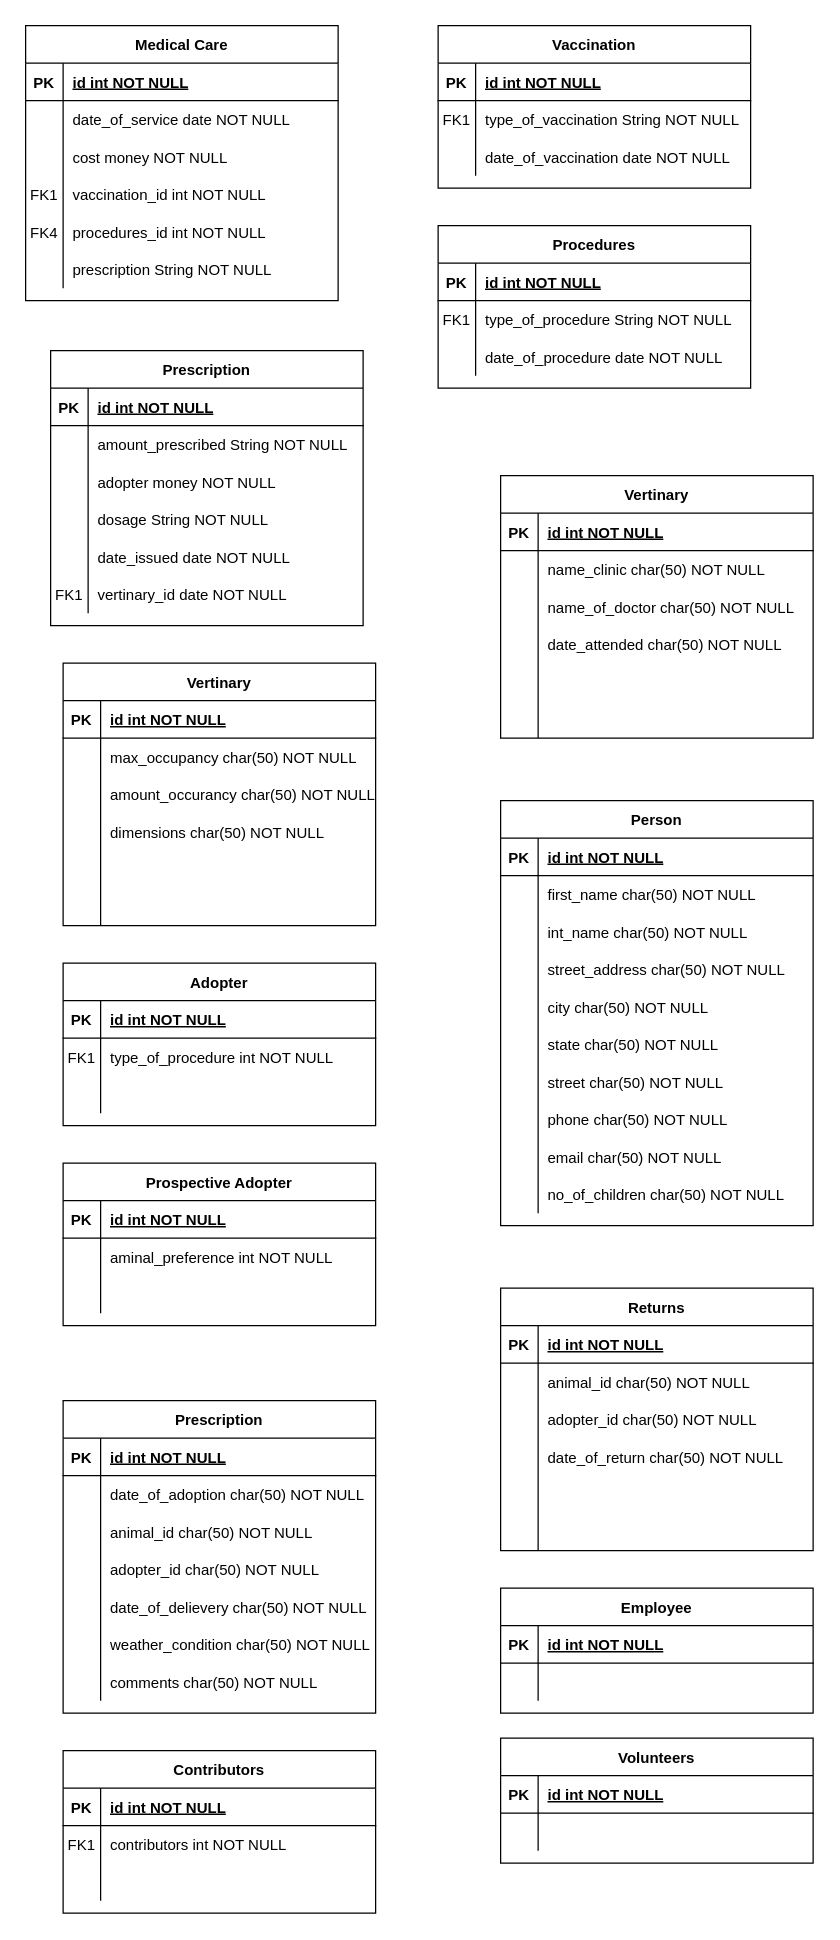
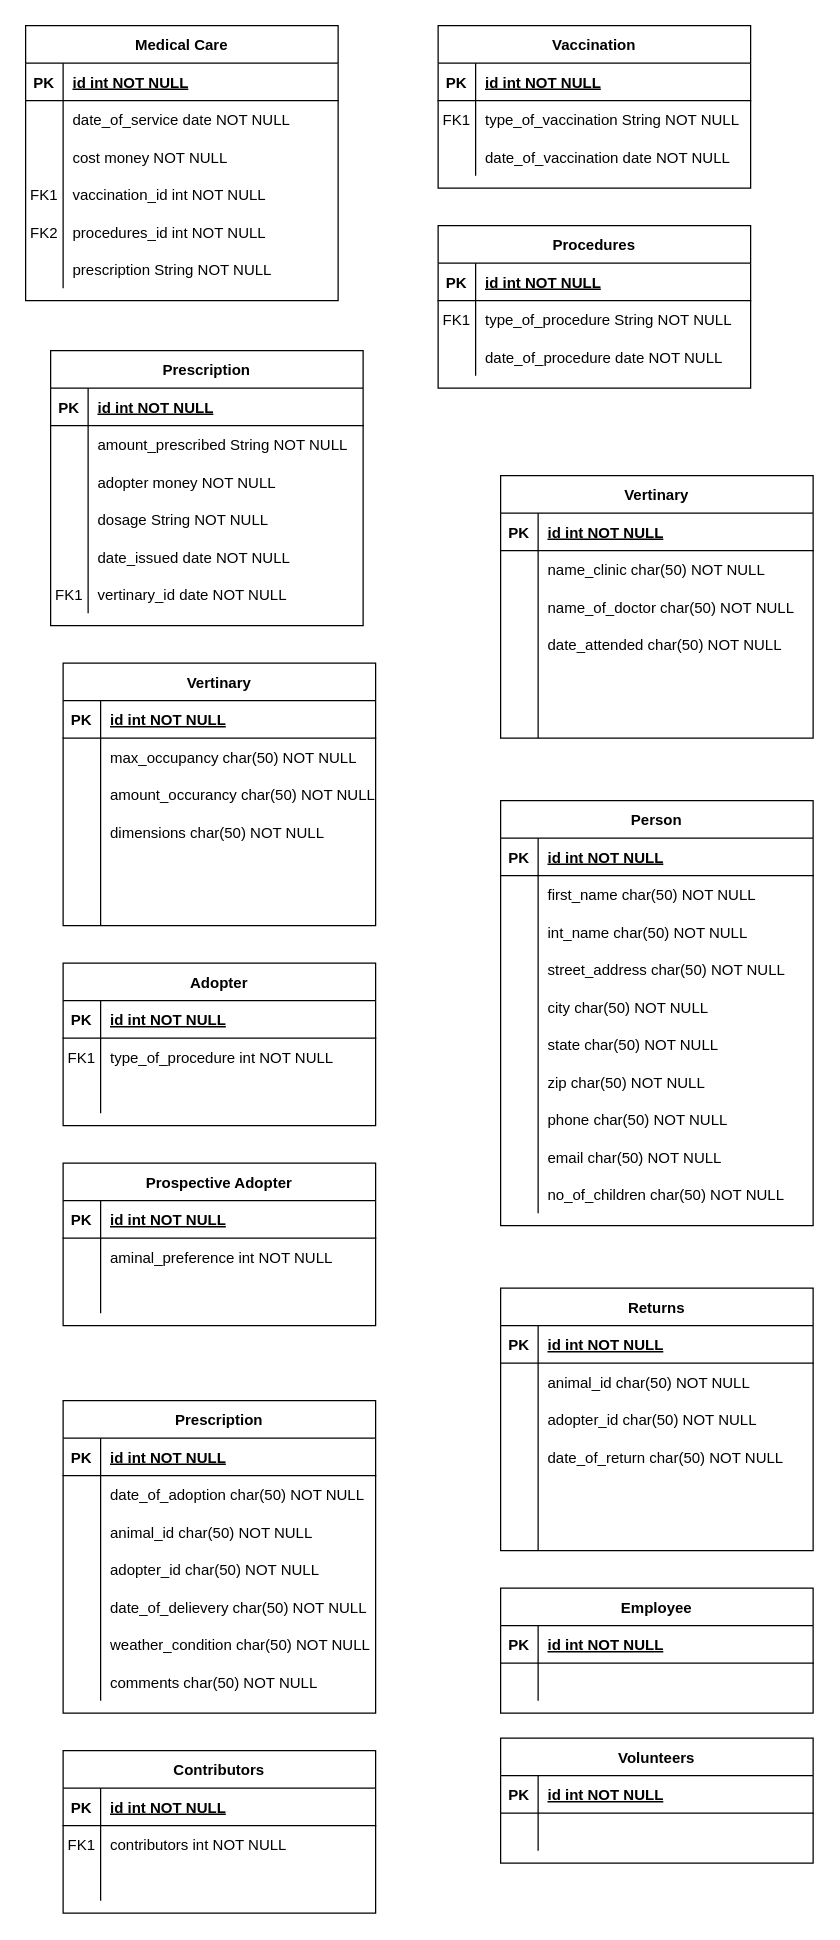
node "FK4": label "FK4" -> "FK2"
node "street char(50) NOT NULL": label "street char(50) NOT NULL" -> "zip char(50) NOT NULL"
